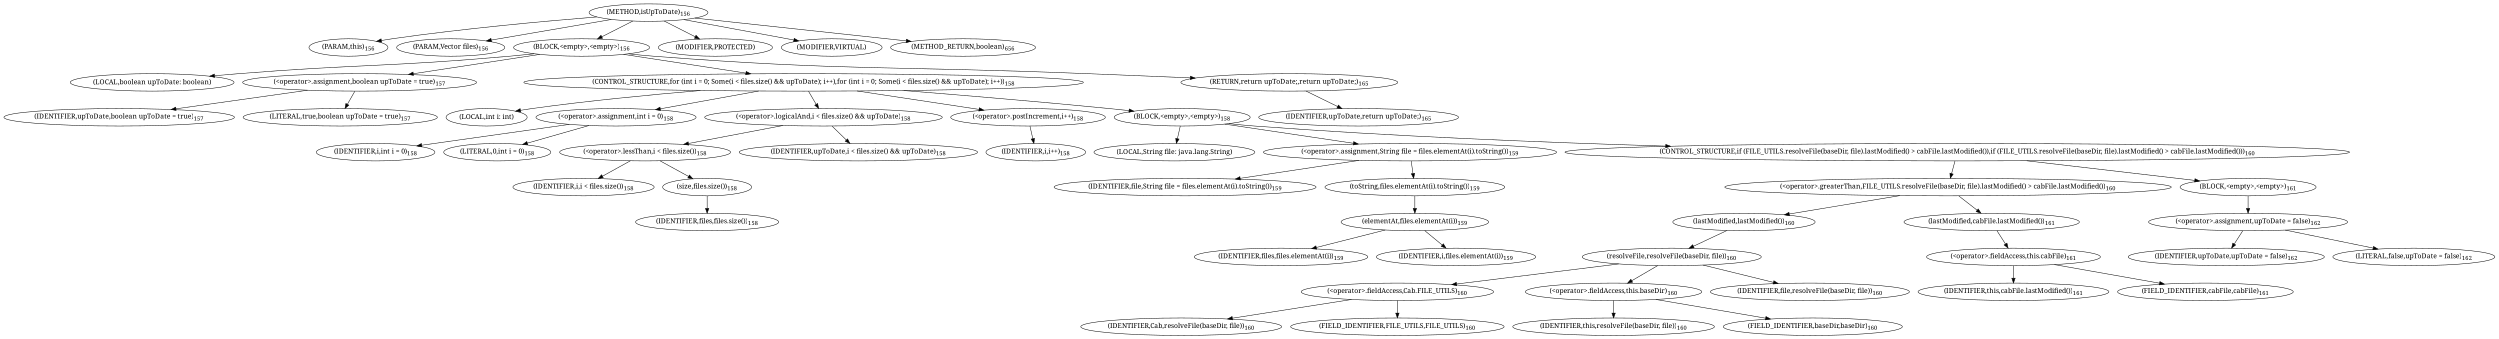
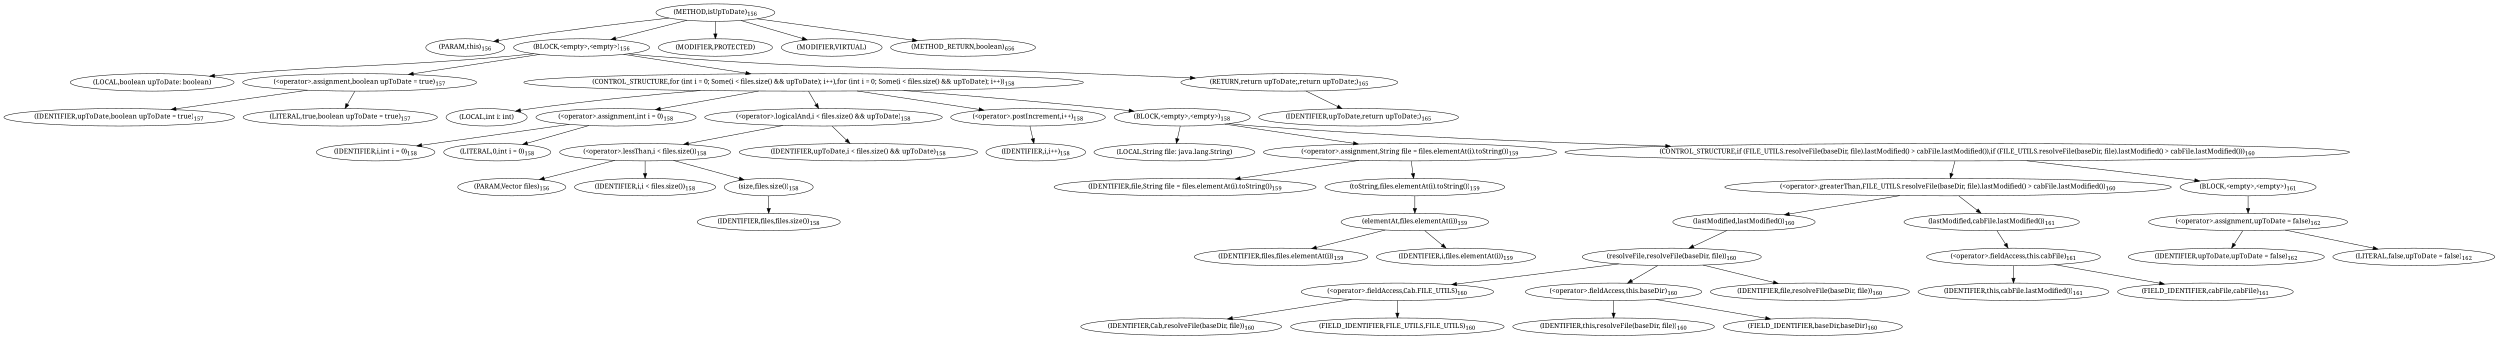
edge "(METHOD,isUpToDate)" -> "(PARAM,Vector files)": now "(<operator>.lessThan,i < files.size())" -> "(PARAM,Vector files)"
